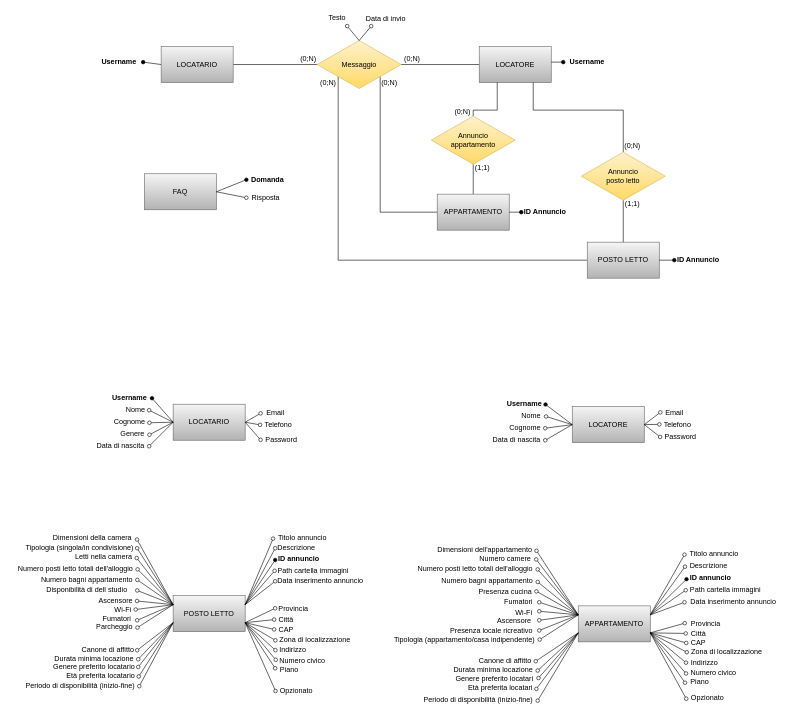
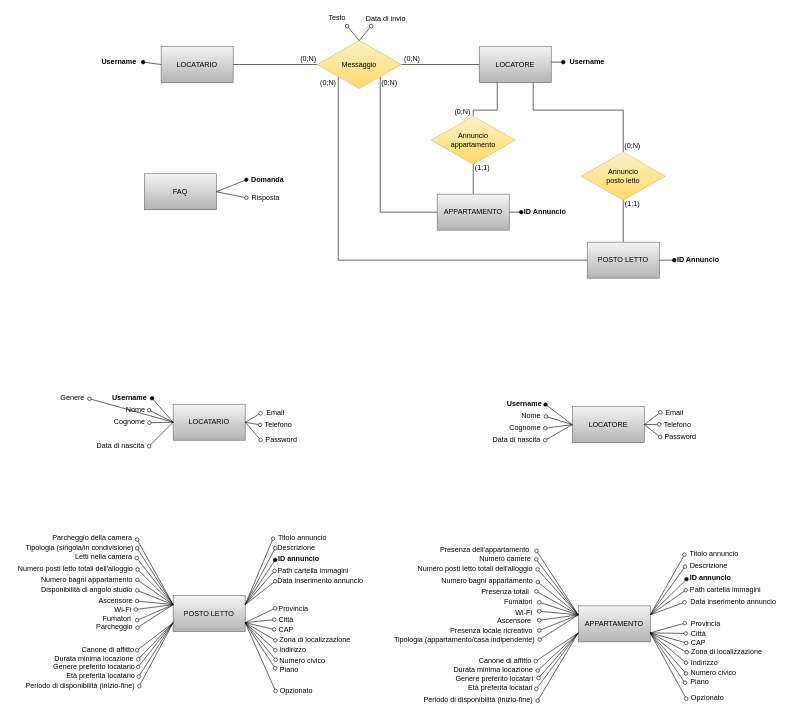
node "Genere": moved (132, 434) -> (72, 398)
node "Dimensioni della camera": label "Dimensioni della camera" -> "Parcheggio della camera"
node "Dimensioni dell'appartamento": label "Dimensioni dell'appartamento" -> "Presenza dell'appartamento"
node "Disponibilità di dell studio": label "Disponibilità di dell studio" -> "Disponibilità di angolo studio"
node "Presenza cucina": label "Presenza cucina" -> "Presenza totali"
